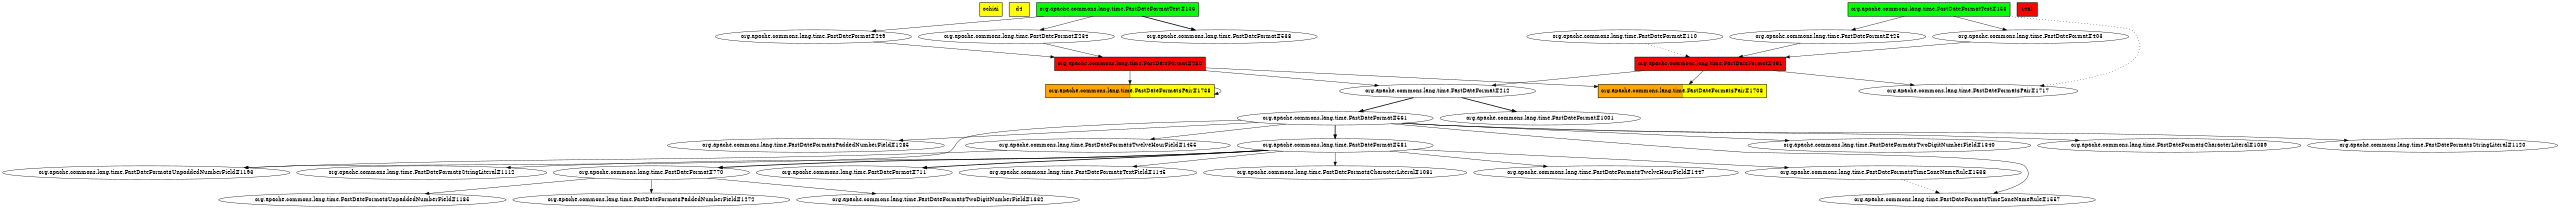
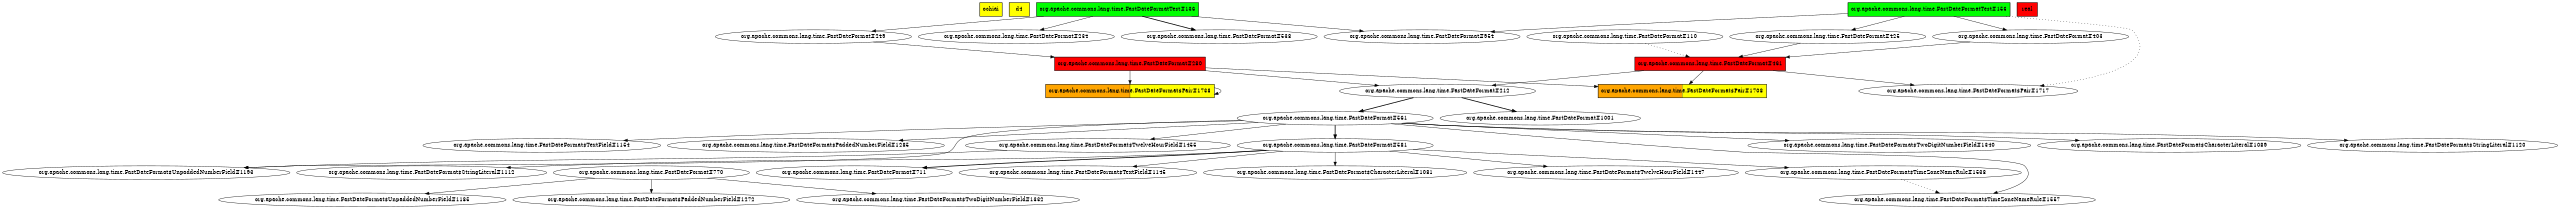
node "org.apache.commons.lang.time.FastDateFormat#954": added
edge "org.apache.commons.lang.time.FastDateFormat#234" -> "org.apache.commons.lang.time.FastDateFormat#280": removed
node "org.apache.commons.lang.time.FastDateFormat$TextField#1154": added
edge "org.apache.commons.lang.time.FastDateFormat#581" -> "org.apache.commons.lang.time.FastDateFormat#770": removed
